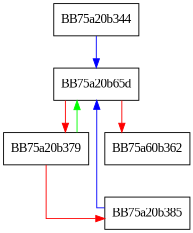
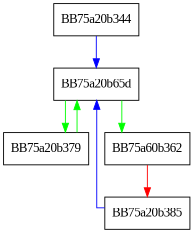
edge "BB75a20b65d" -> "BB75a20b379": color red -> green
edge "BB75a20b65d" -> "BB75a60b362": color red -> green
edge "BB75a20b379" -> "BB75a20b385": now "BB75a60b362" -> "BB75a20b385"
